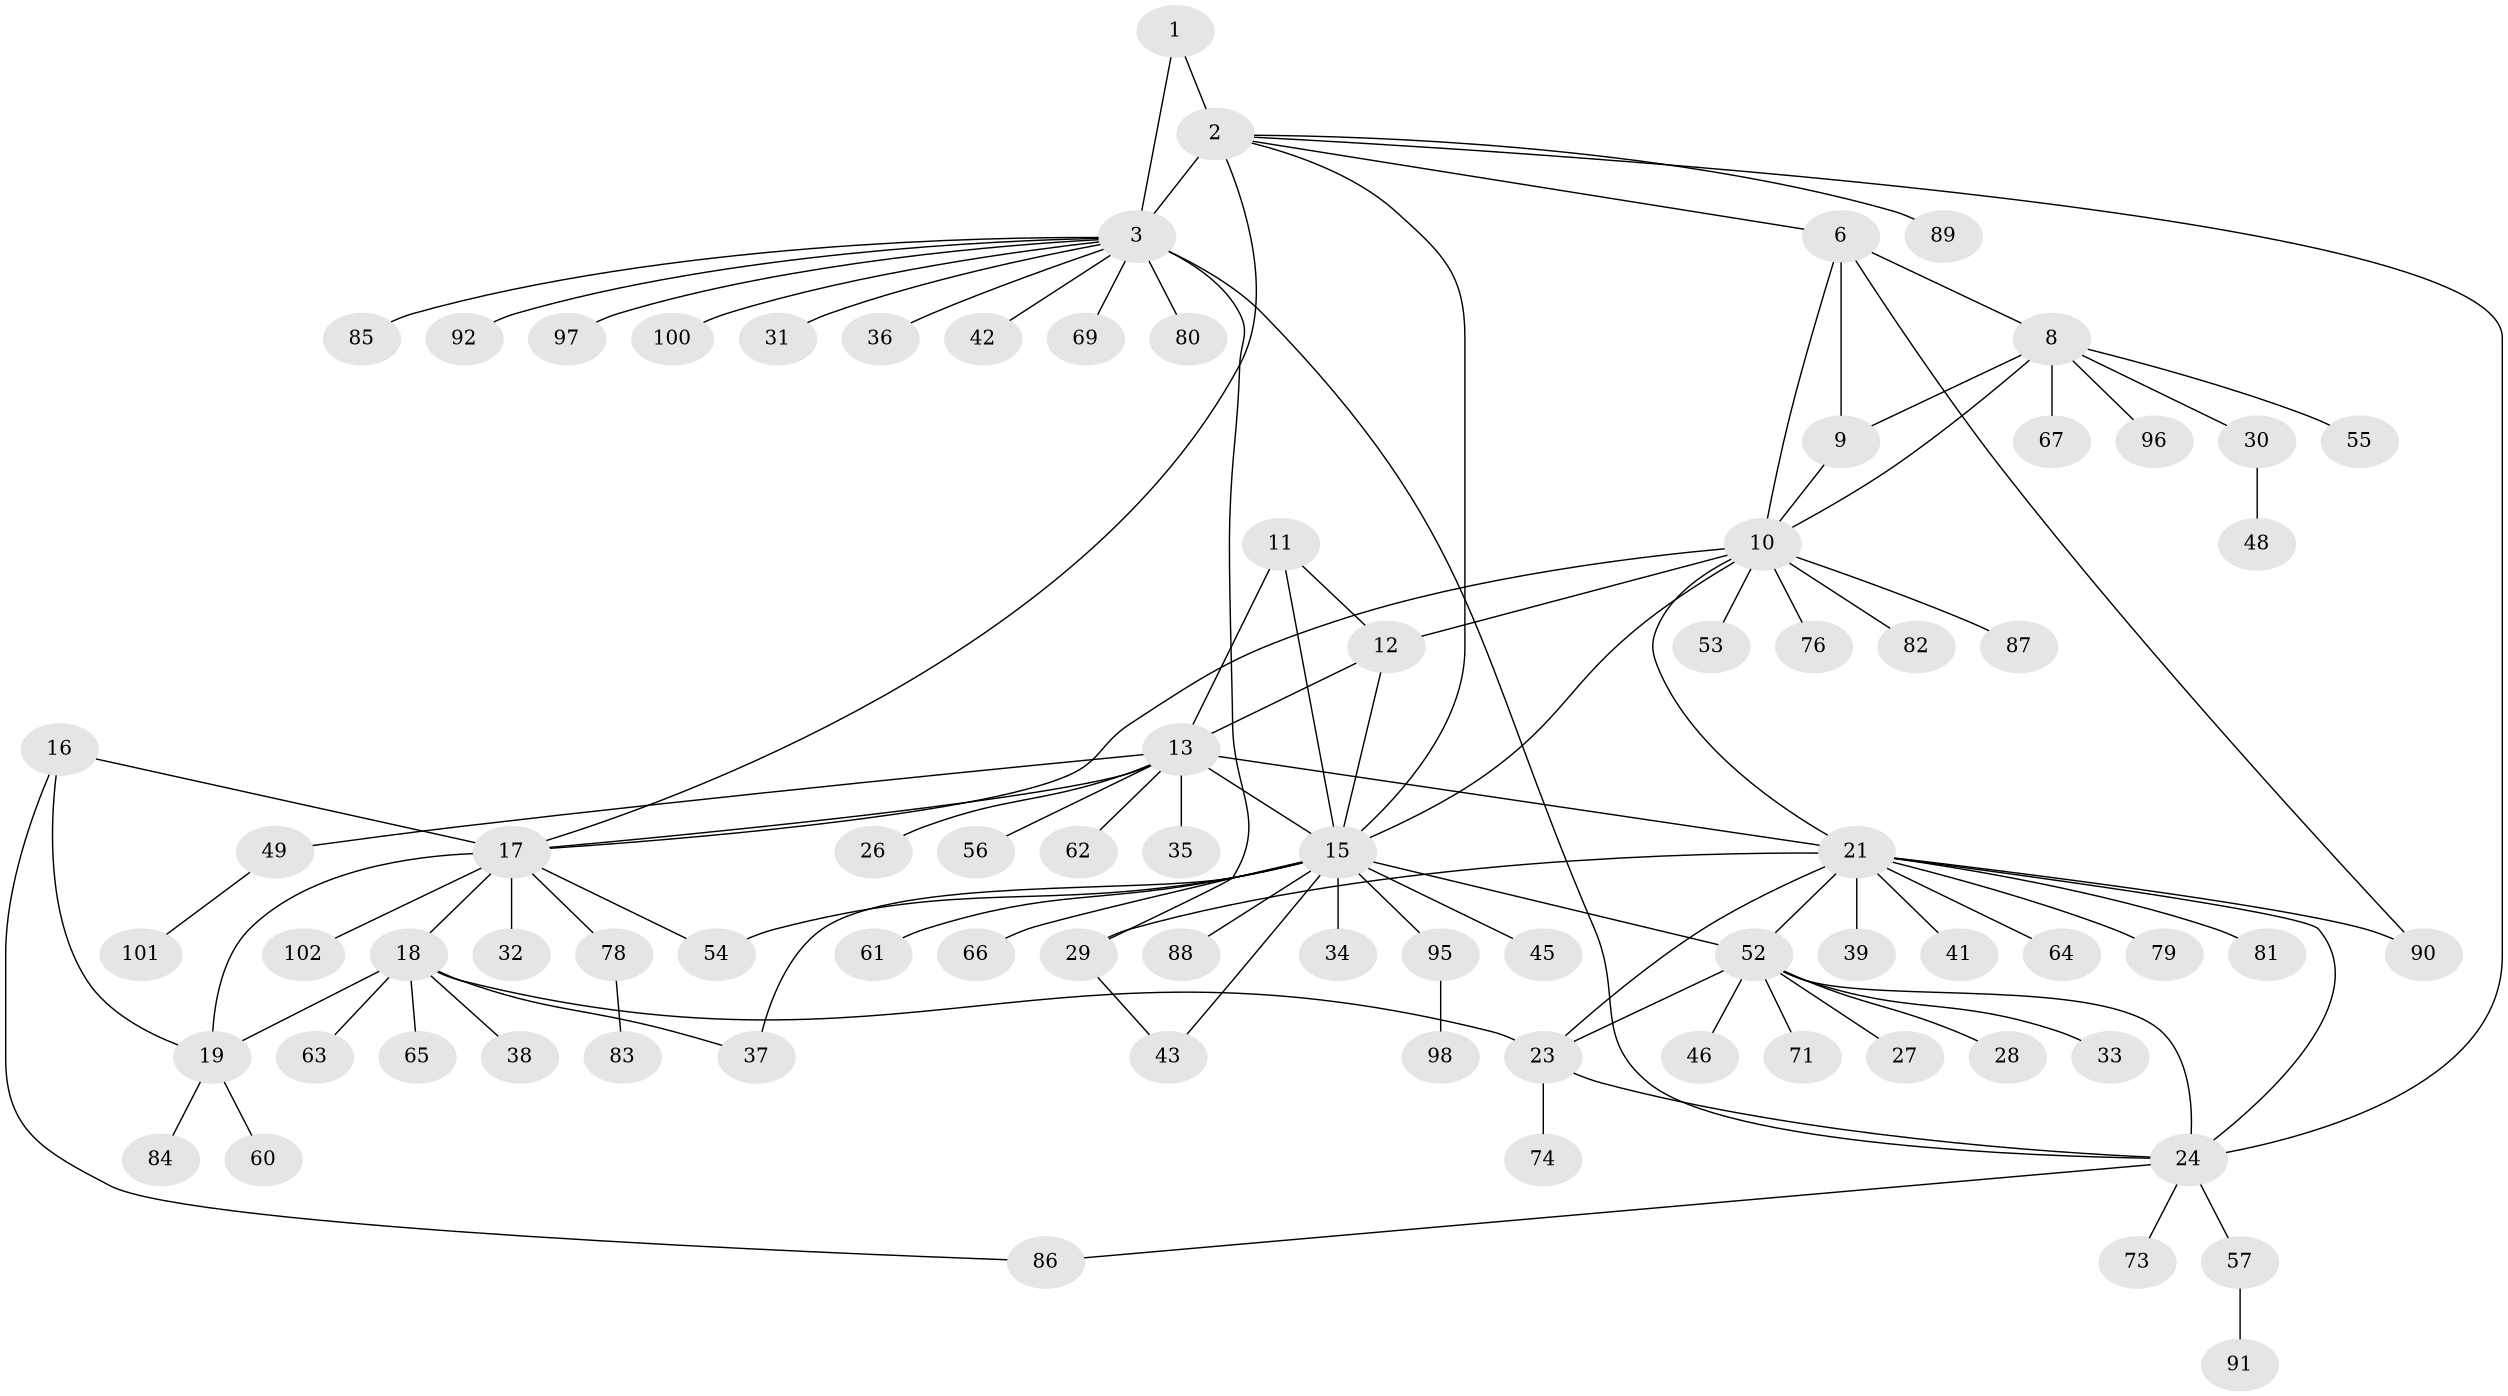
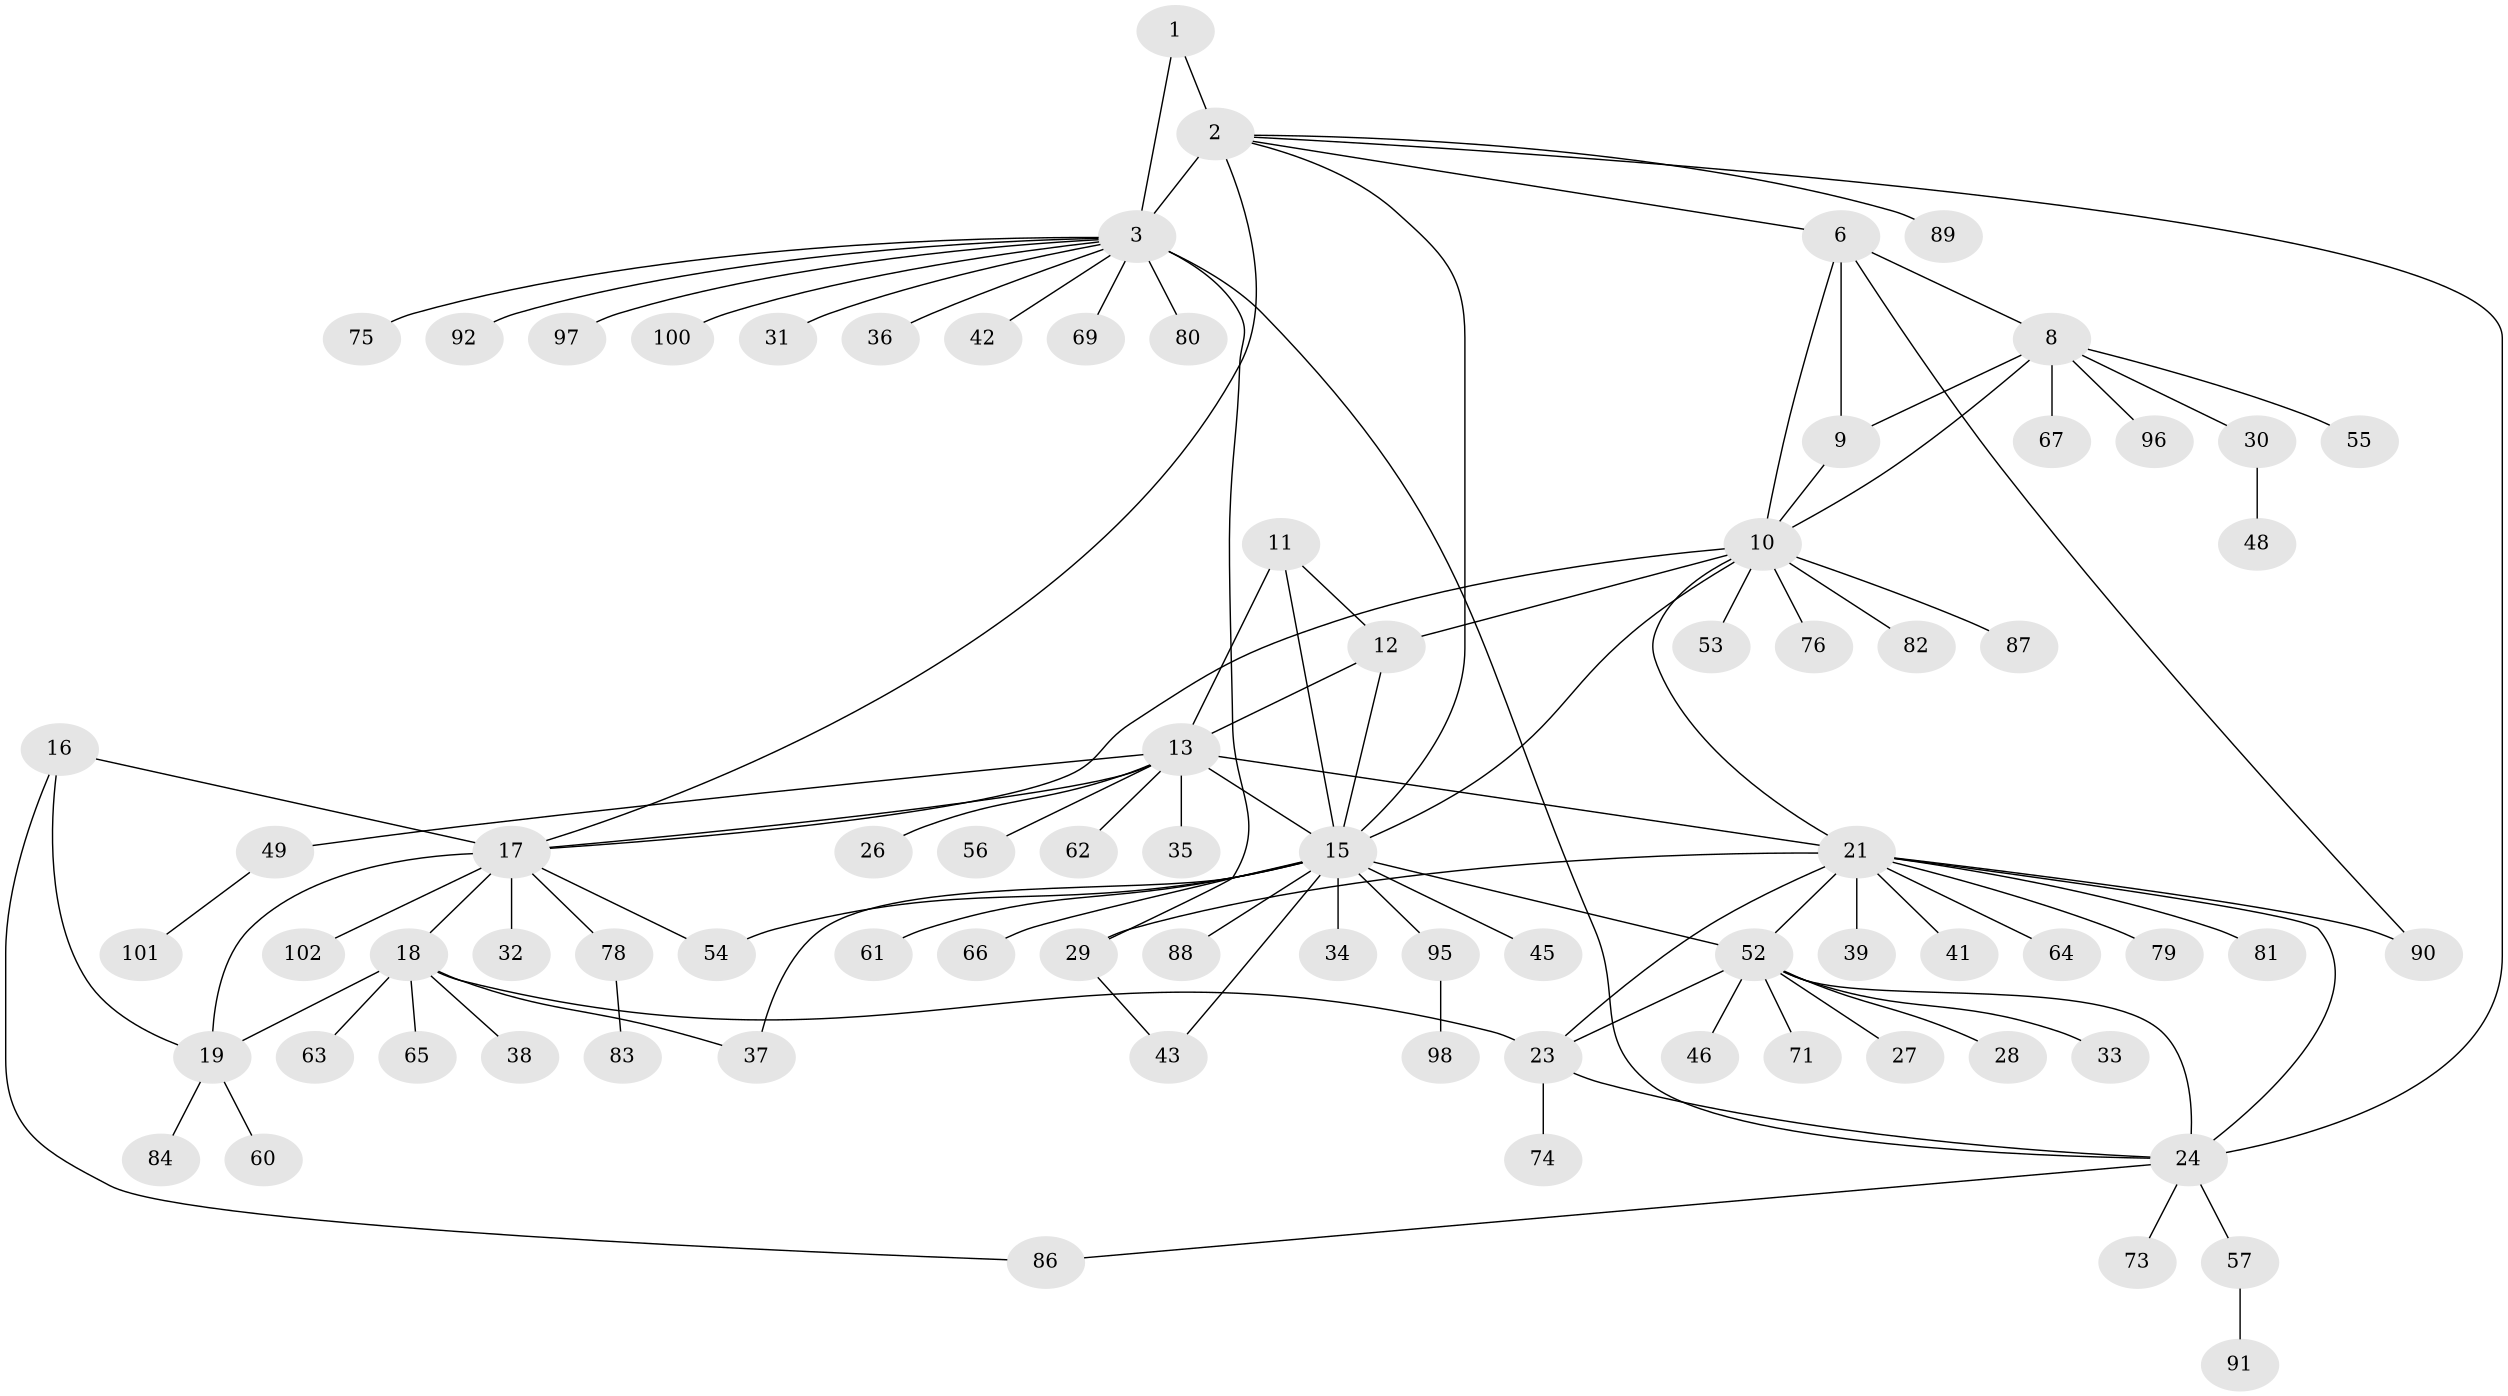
node "85": label "85" -> "75"
